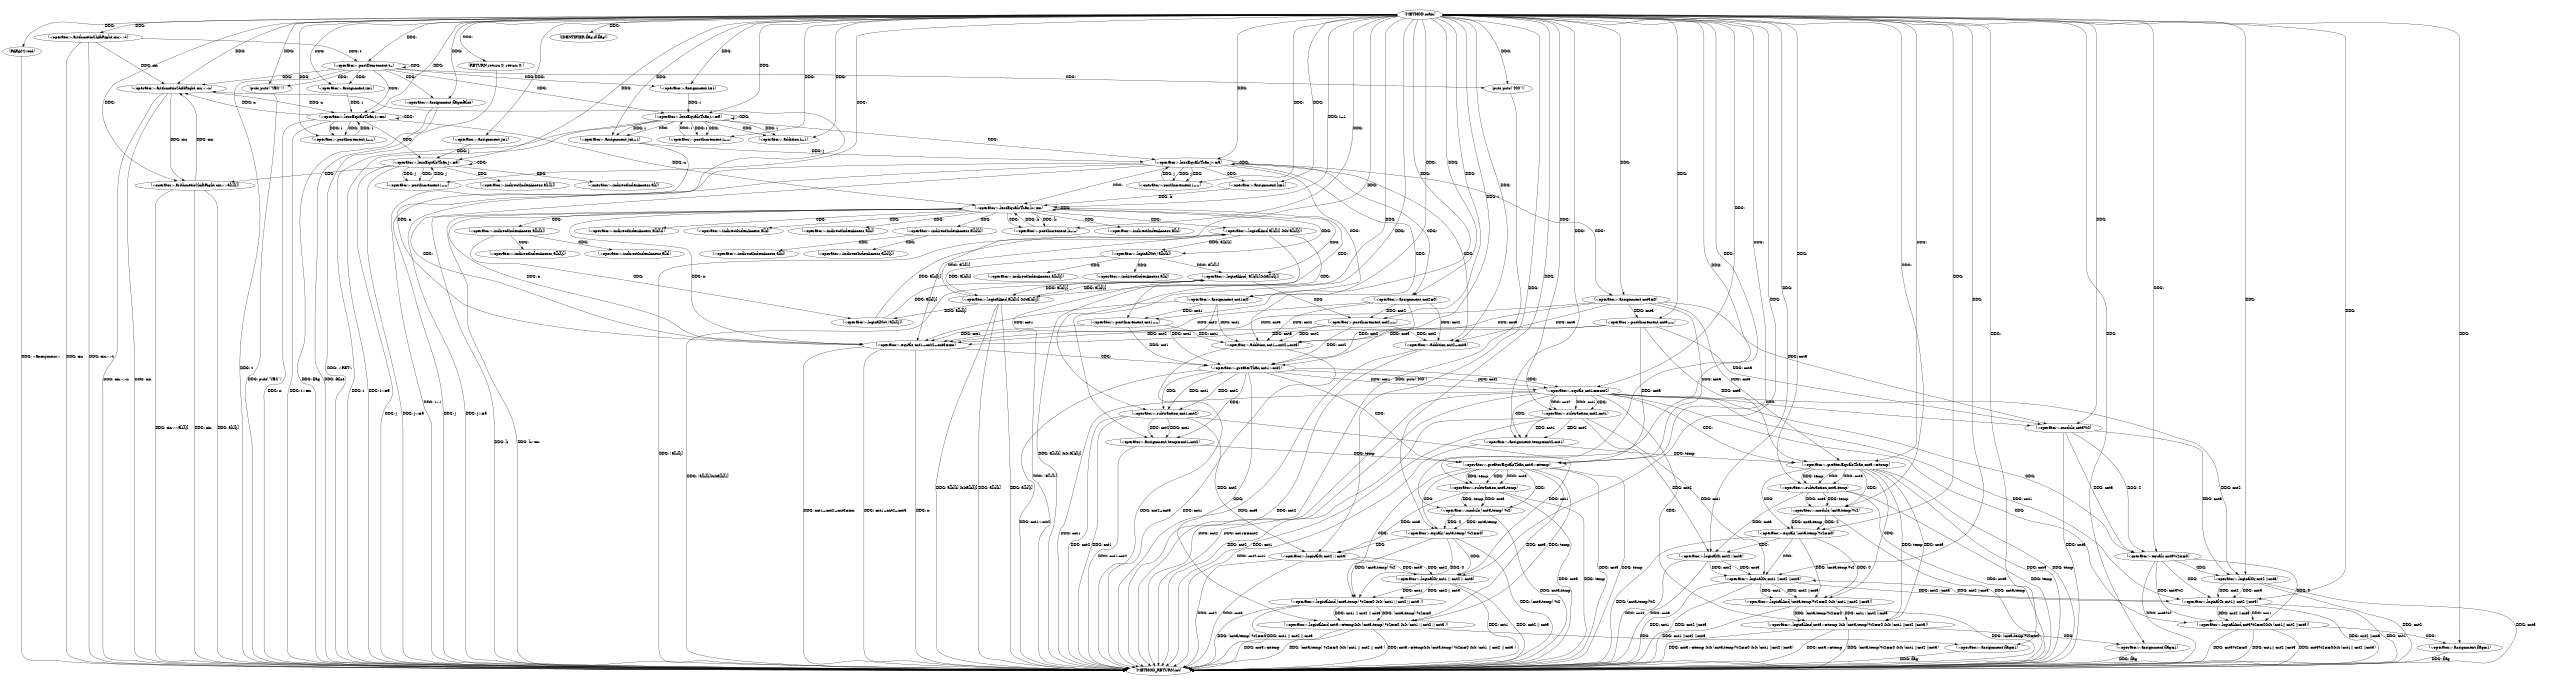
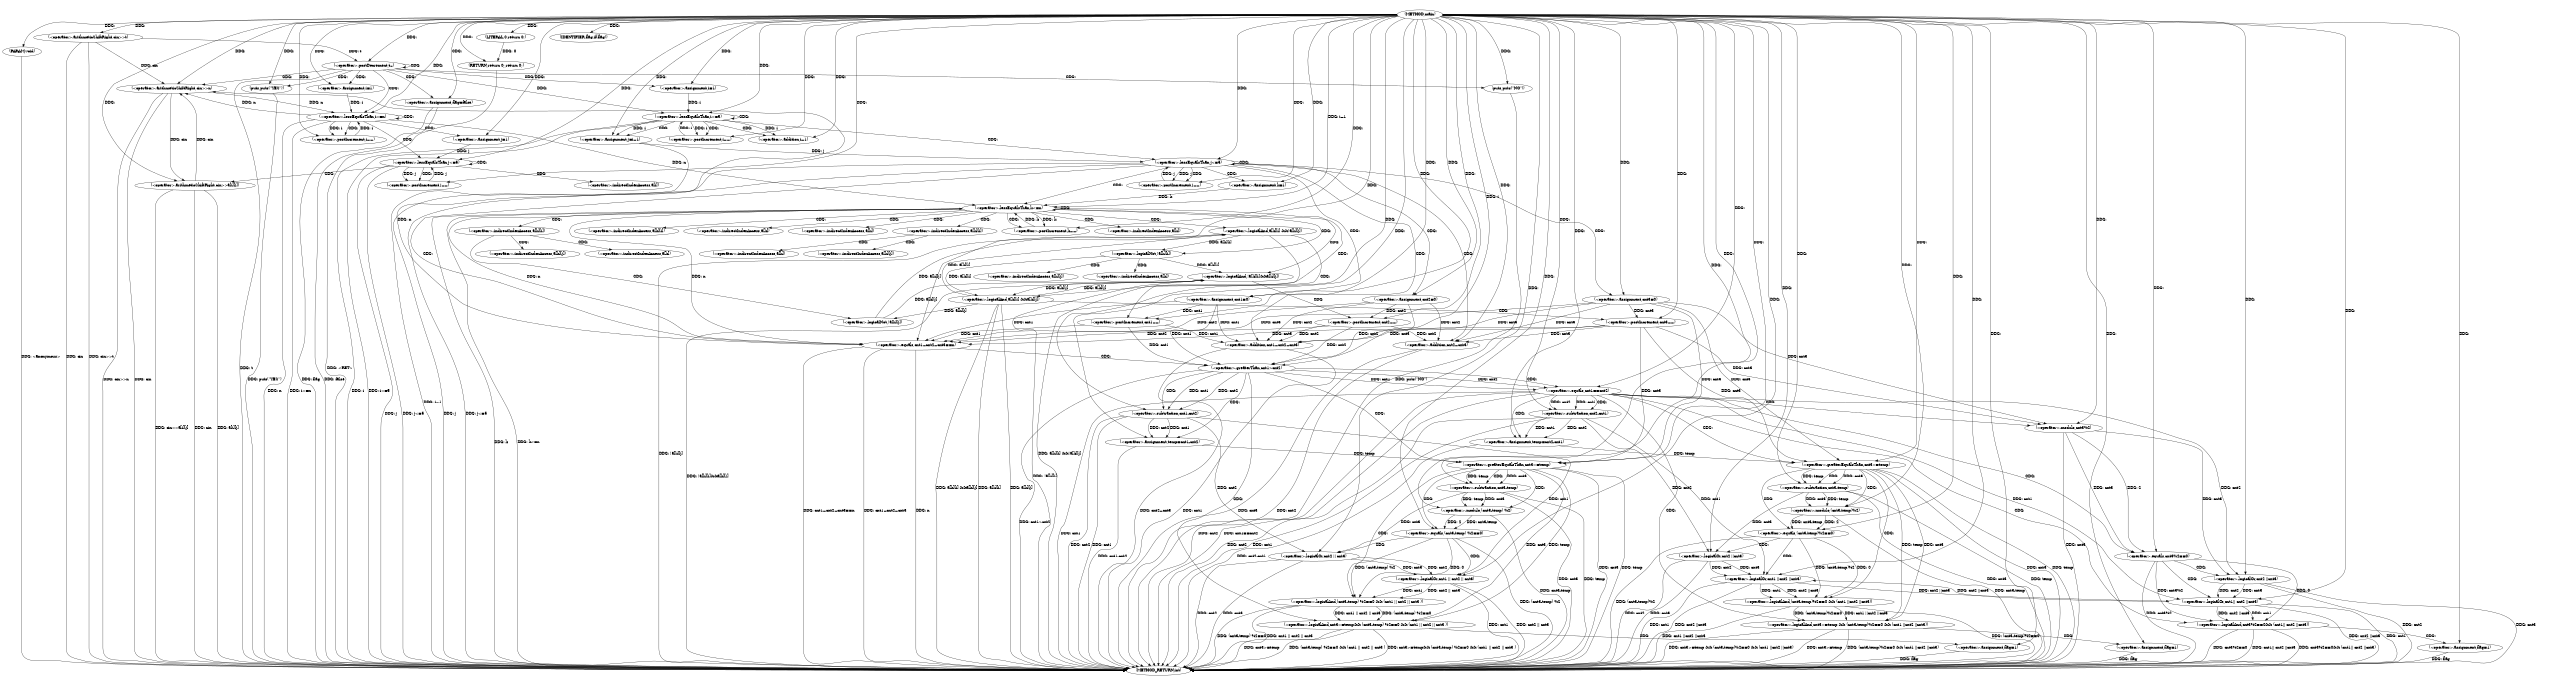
node "(LITERAL,0,return 0;)": added
edge "(METHOD,main)" -> "(<operator>.assignment,flag=false)": label "DDG: " -> "CDG: "
edge "(<operator>.postDecrement,t--)" -> "(<operator>.lessEqualsThan,i<=5)": label "CDG: " -> "DDG: "
edge "(<operator>.lessEqualsThan,i<=n)" -> "(<operator>.assignment,j=1)": added, label "CDG:"
node "(<operator>.indirectIndexAccess,a[i][j])": removed
edge "(<operator>.logicalAnd,a[k][i] &&a[k][j])" -> "(<operator>.postIncrement,cnt3++)": added, label "CDG:"
edge "(<operator>.postIncrement,cnt3++)" -> "(<operator>.addition,cnt2+cnt3)": added, label "DDG: cnt3"
